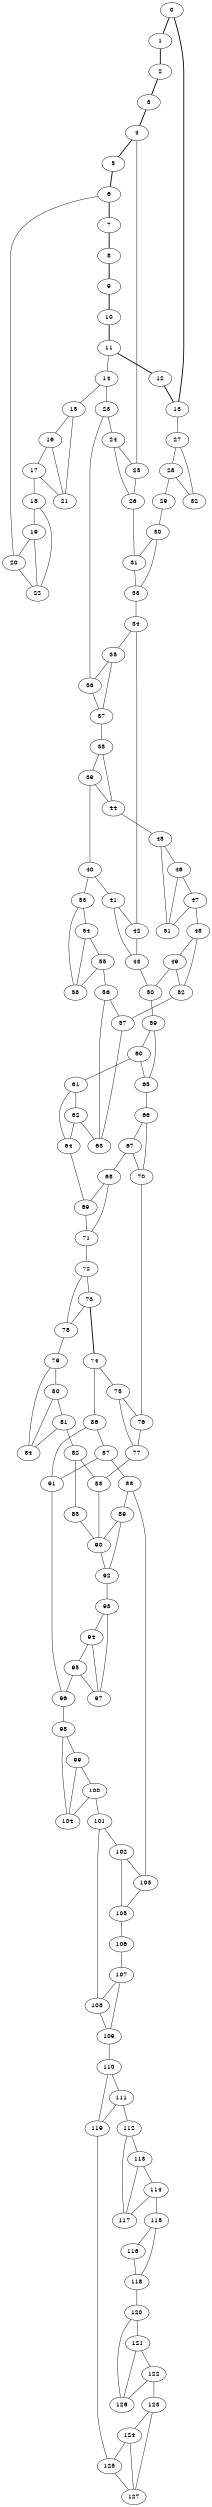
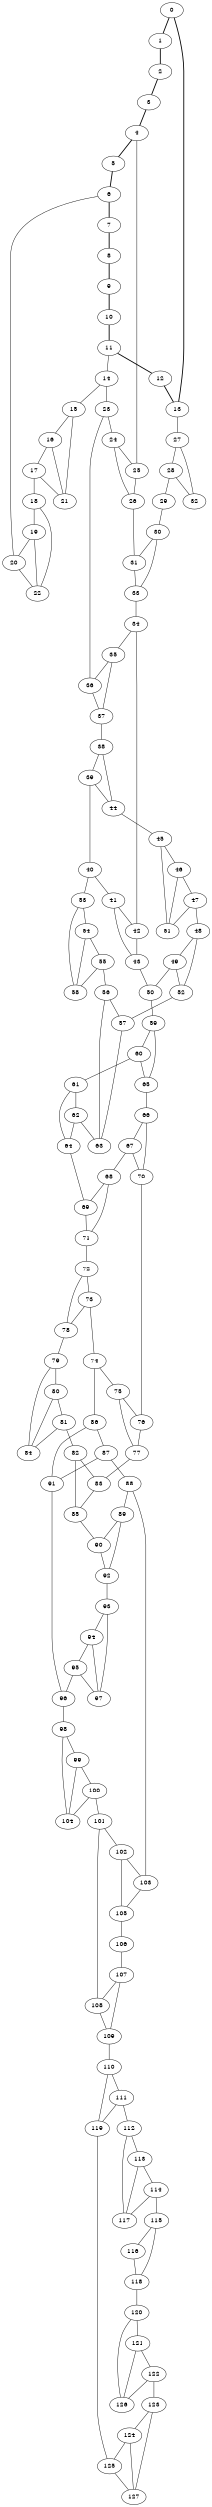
edge "73" -- "74": style bold -> solid
edge "83" -- "90": now "83" -- "85"
